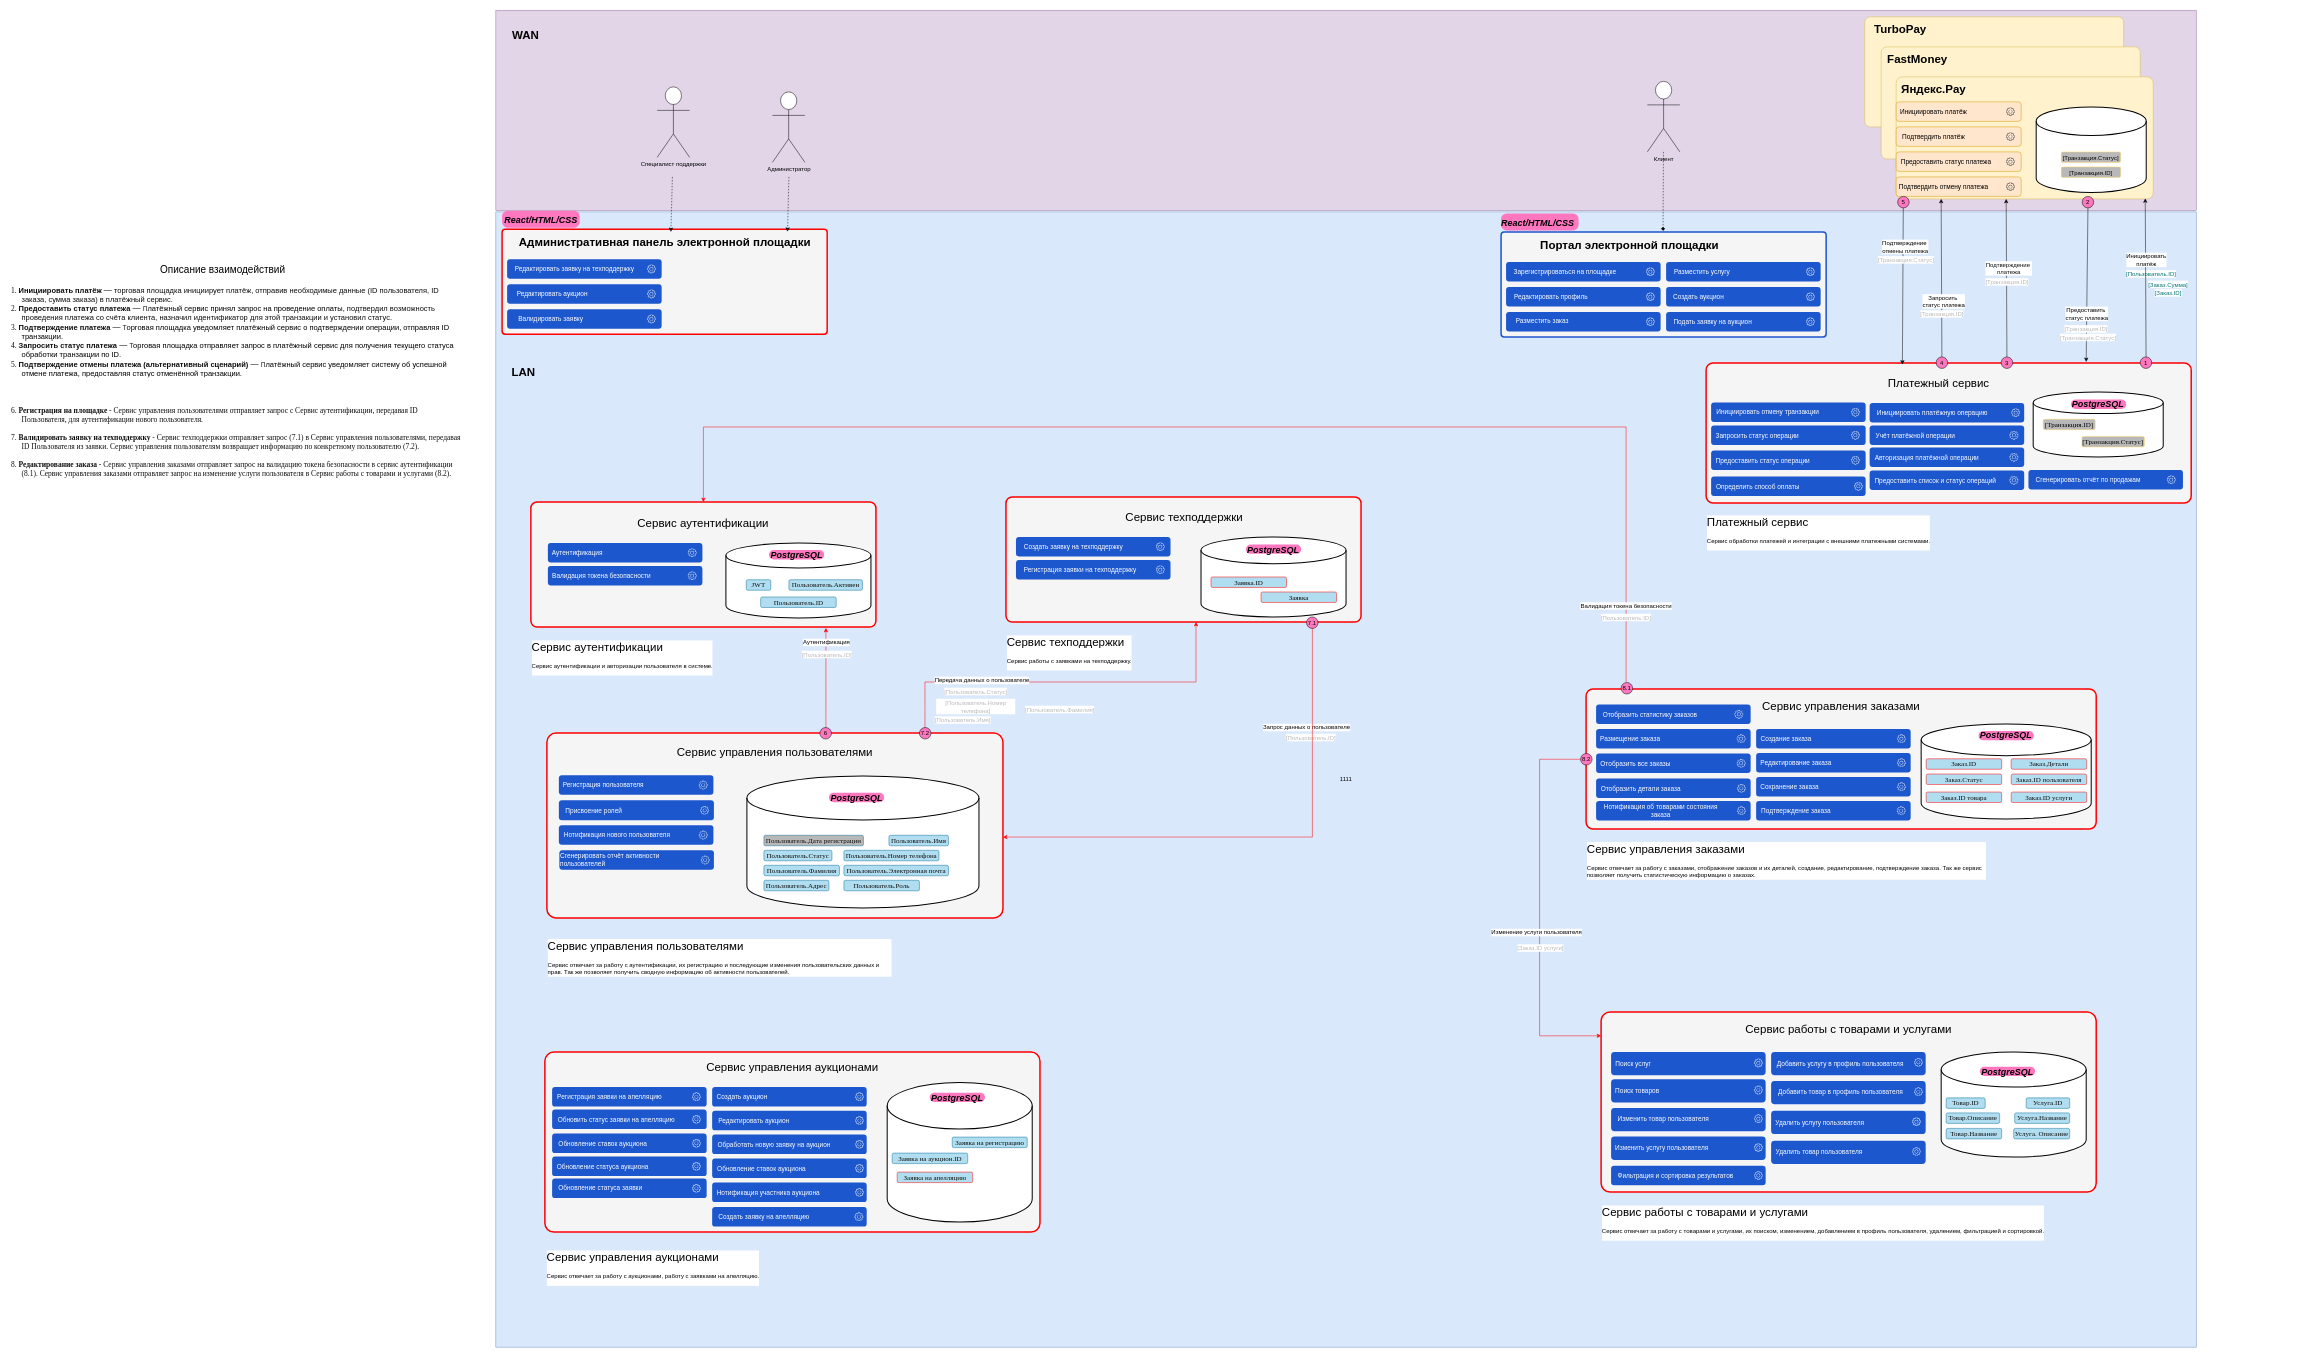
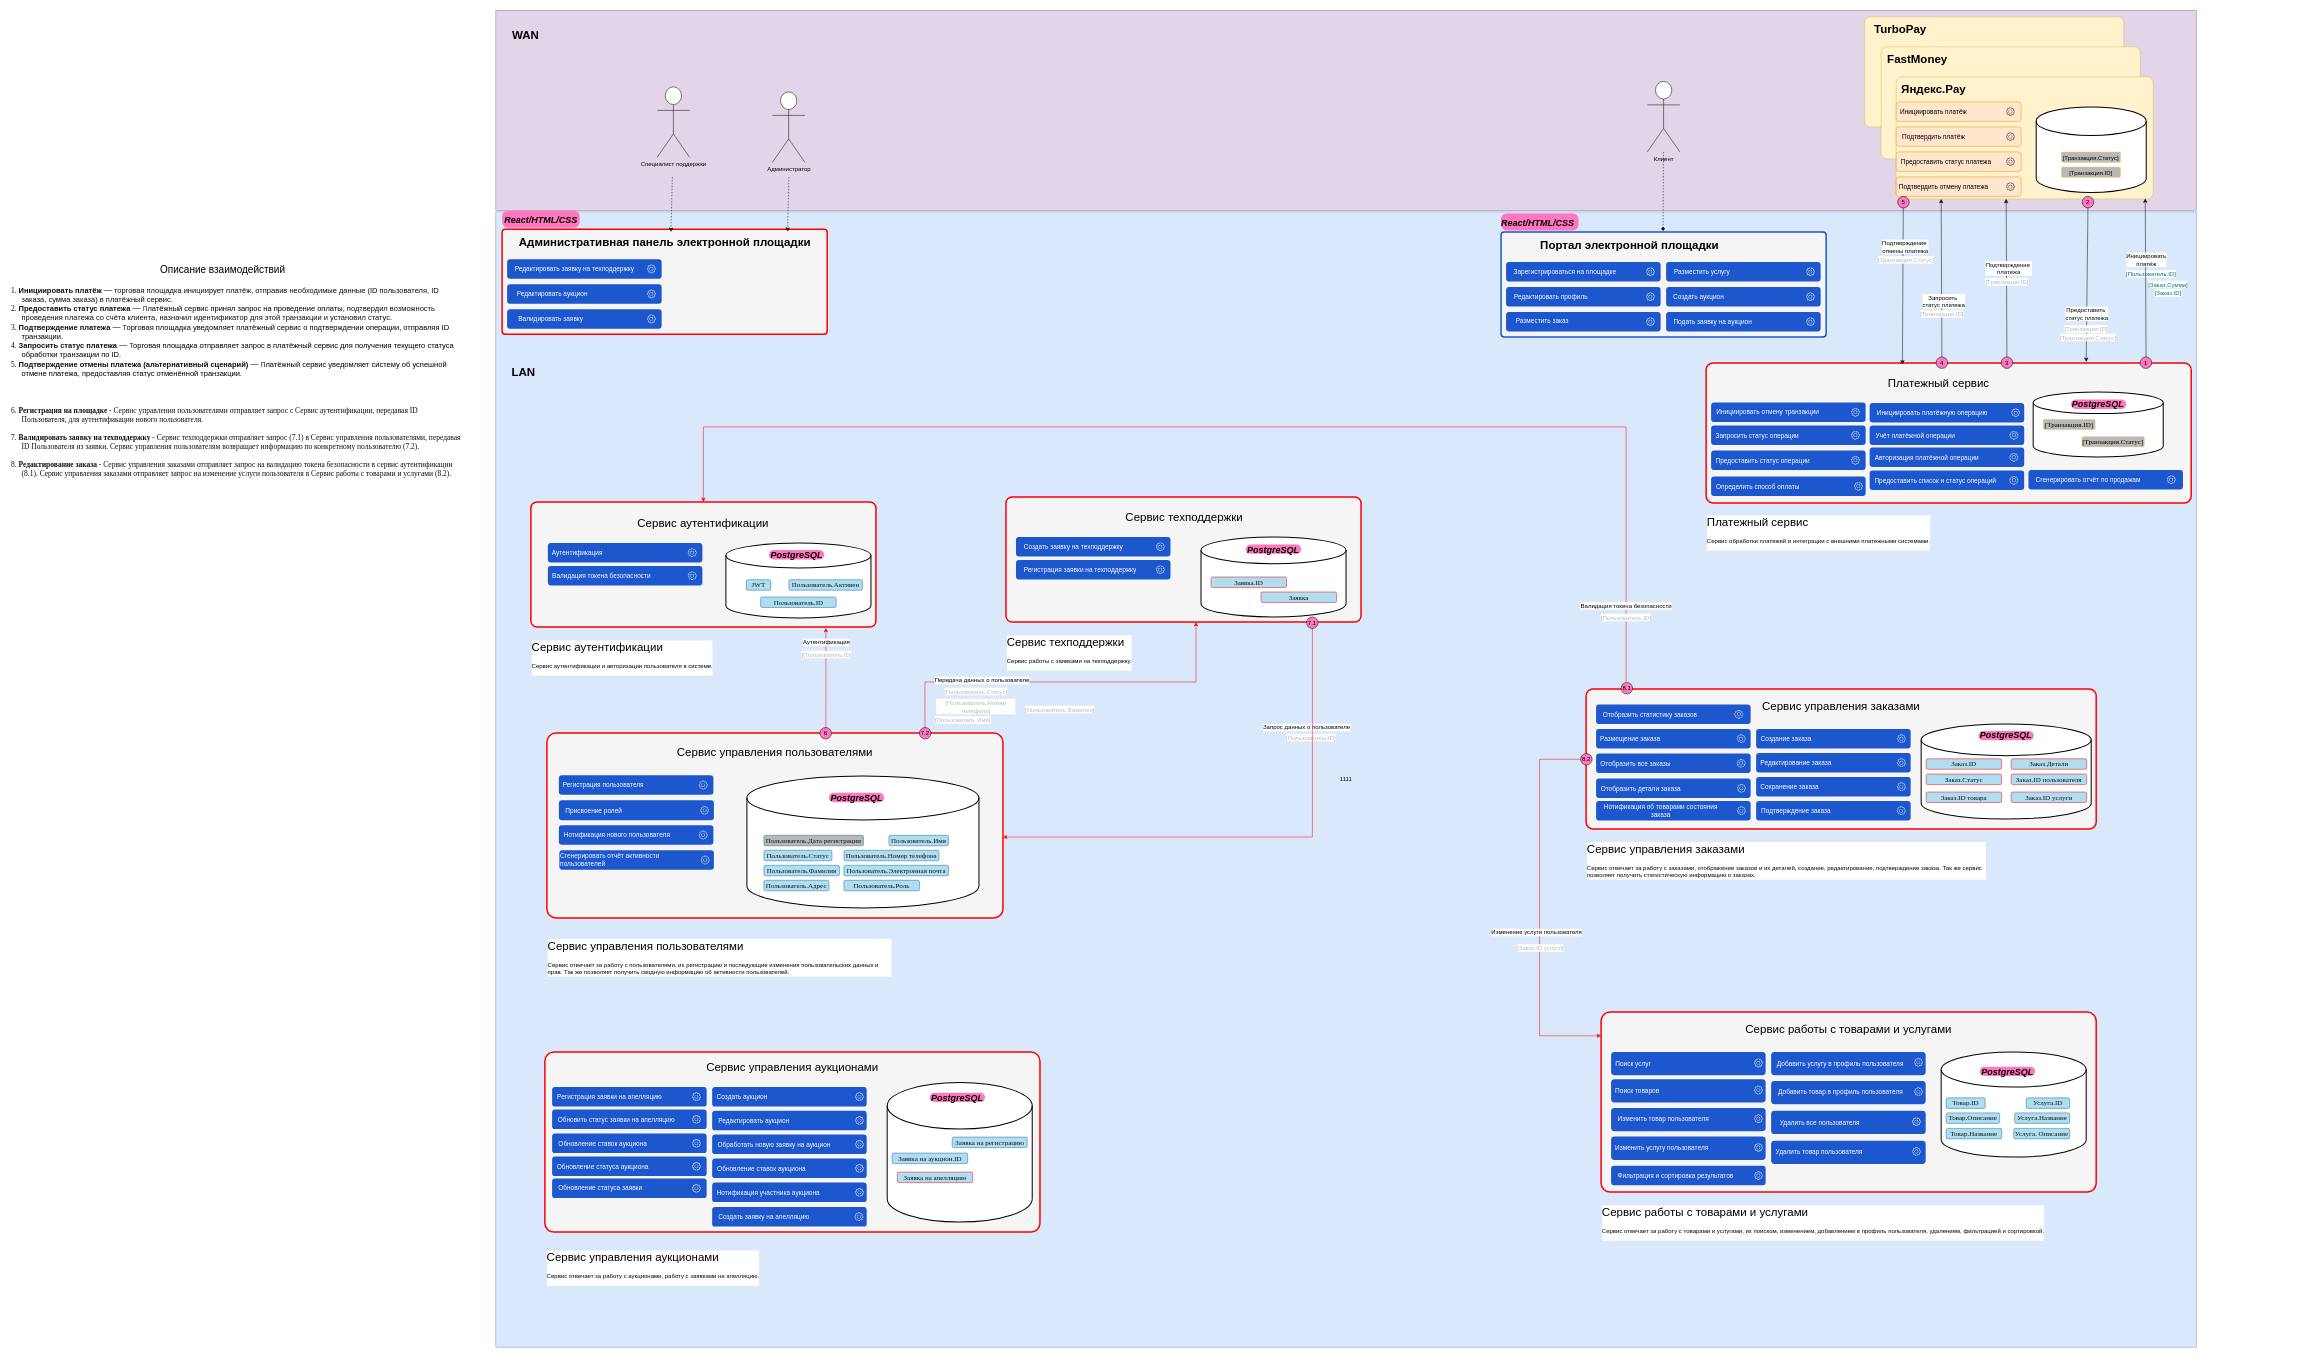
node "Сервис управления пользователями Сервис отвечает за работу с аутентификации, их регистрацию и последующие изменения пользовательских данных и прав. Так же позволяет получить сводную информацию об активности пользователей.": label "Сервис управления пользователями Сервис отвечает за работу с аутентификации, их регистрацию и последующие изменения пользовательских данных и прав. Так же позволяет получить сводную информацию об активности пользователей." -> "Сервис управления пользователями Сервис отвечает за работу с пользователями, их регистрацию и последующие изменения пользовательских данных и прав. Так же позволяет получить сводную информацию об активности пользователей."
node "Удалить услугу пользователя": label "Удалить услугу пользователя" -> "Удалить все пользователя"
